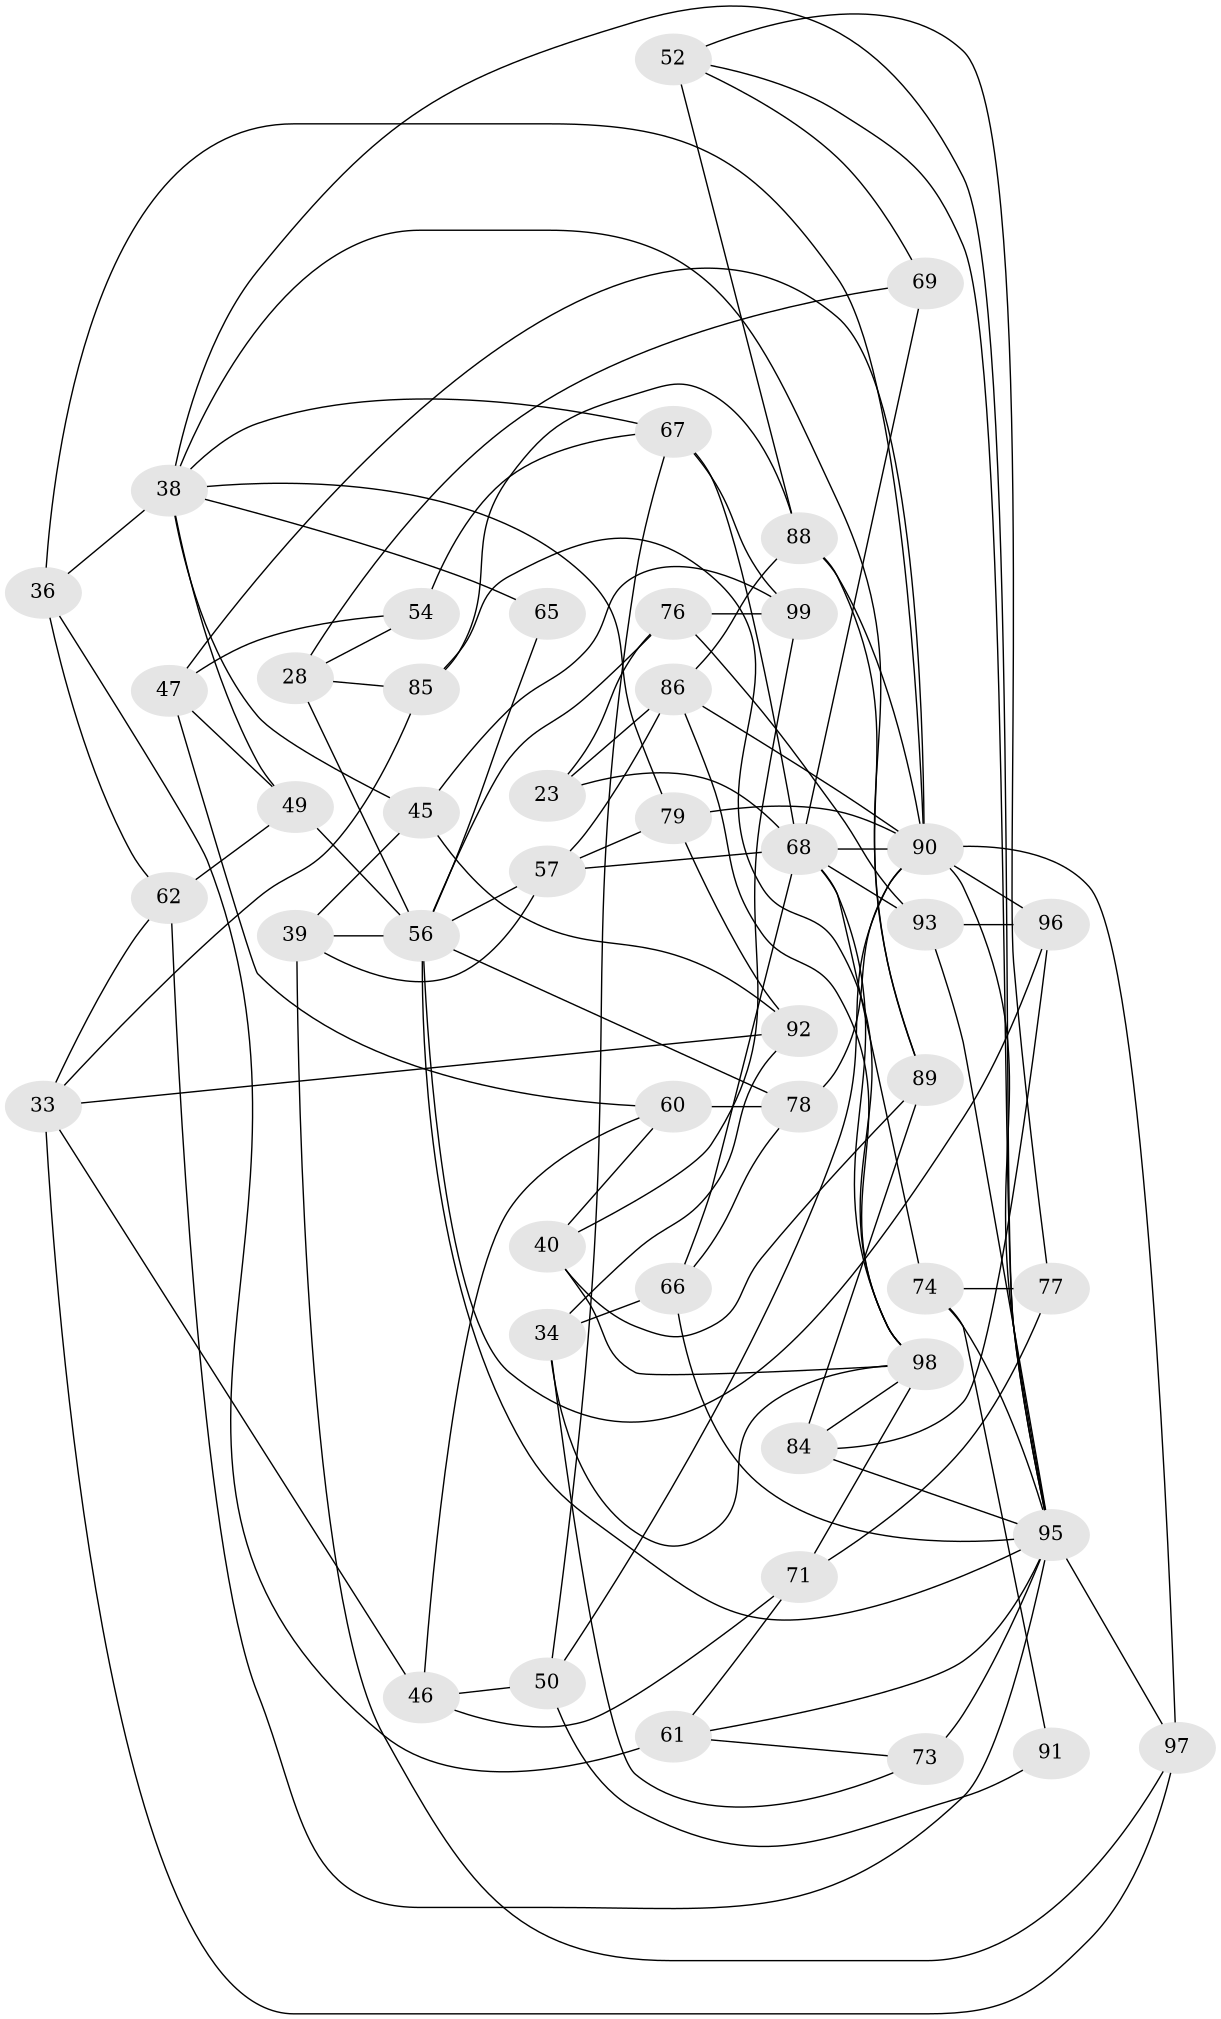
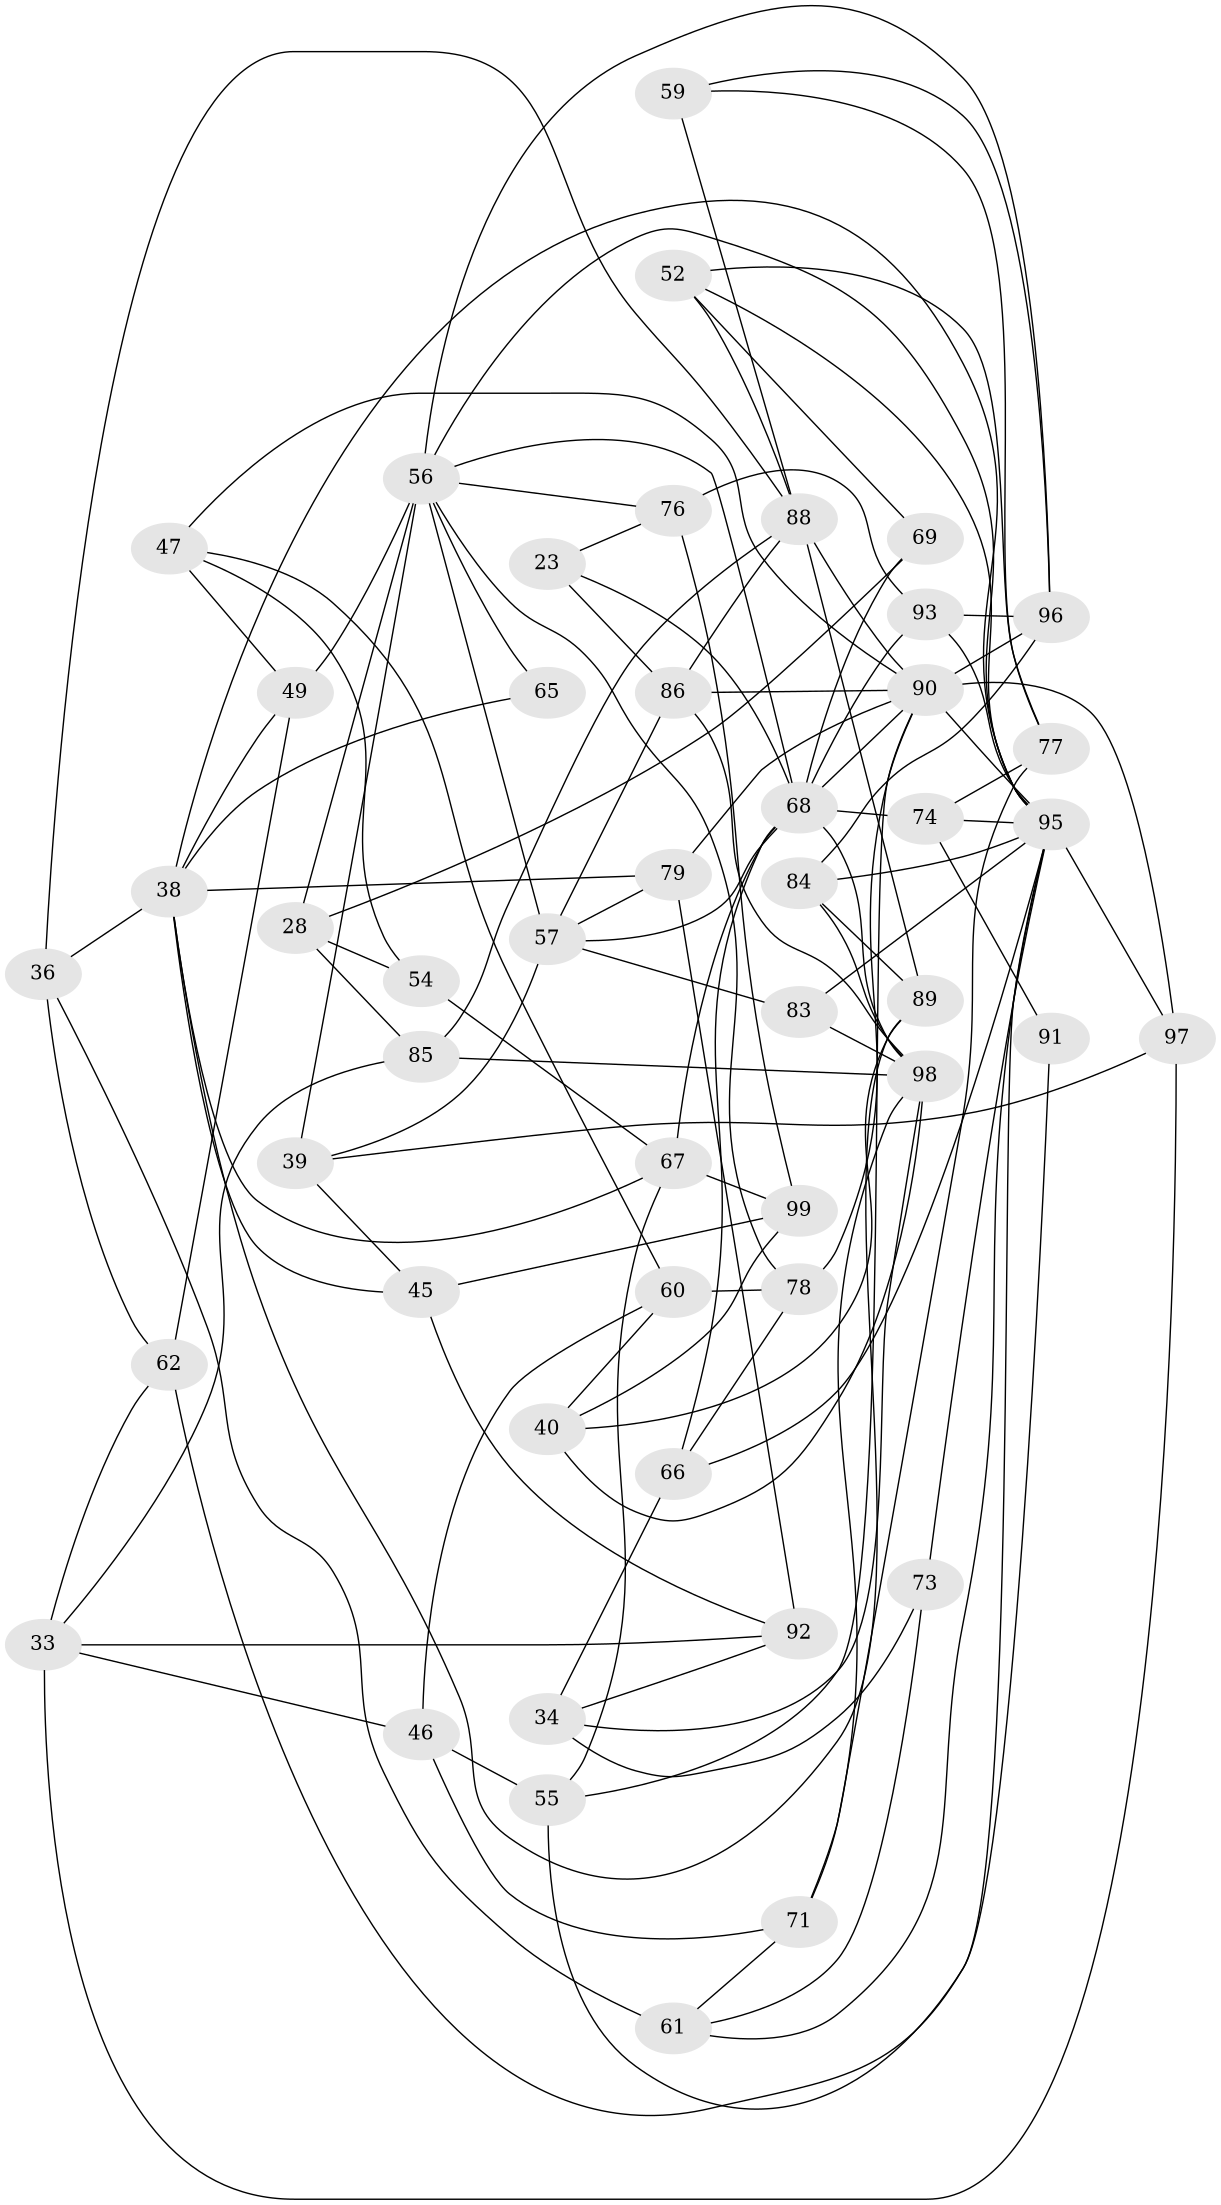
node "59": added
edge "36" -- "90": now "36" -- "88"
edge "56" -- "68": added
node "83": added
node "50": label "50" -> "55"
